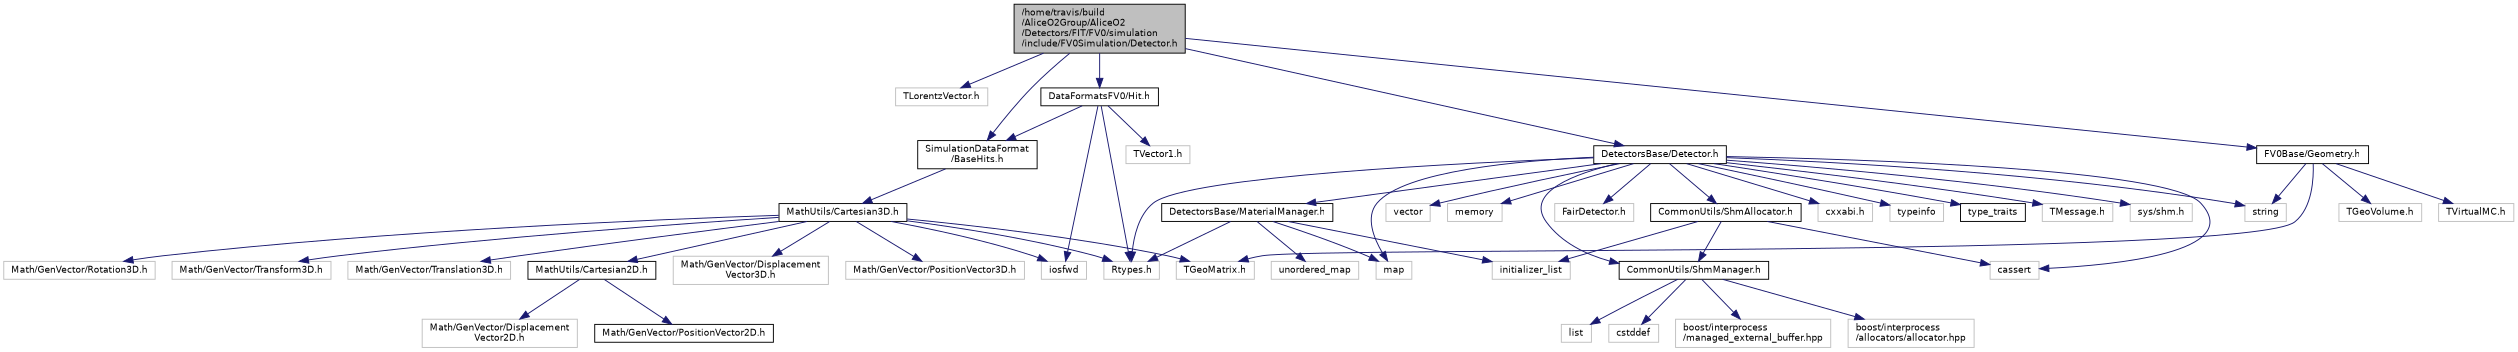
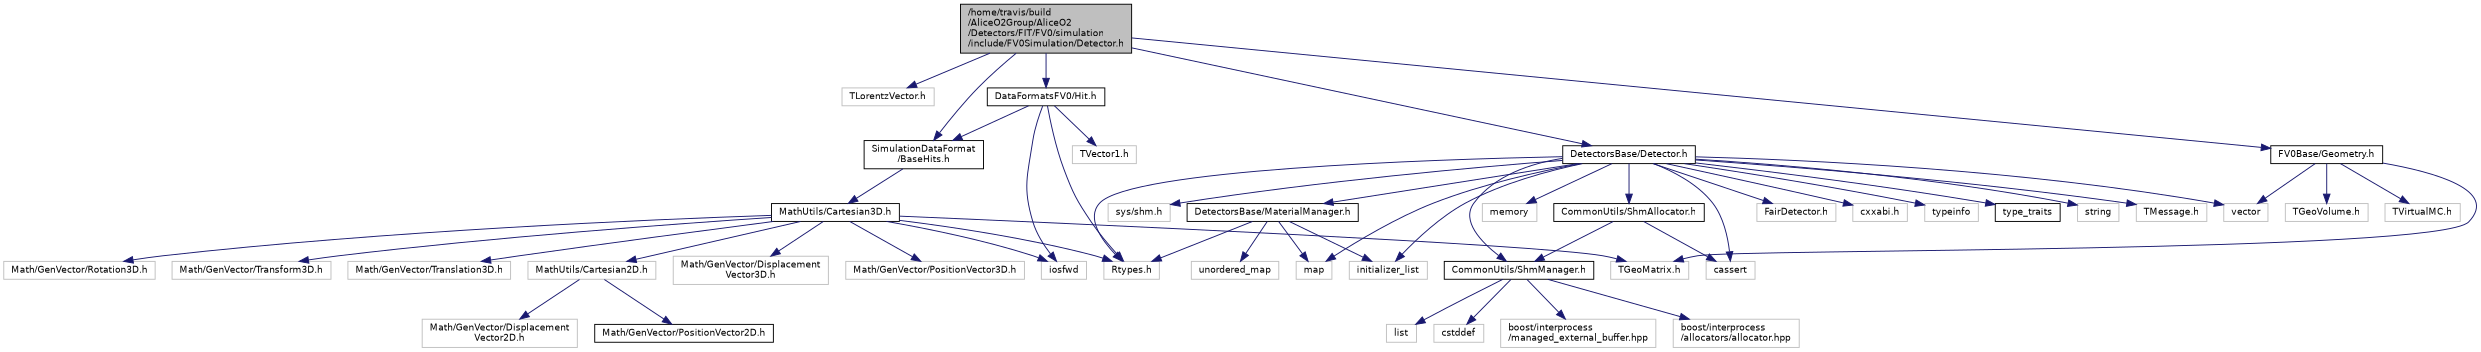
edge "FV0Base/Geometry.h" -> "string": now "FV0Base/Geometry.h" -> "vector"
edge "CommonUtils/ShmAllocator.h" -> "initializer_list": now "DetectorsBase/Detector.h" -> "initializer_list"
node "MathUtils/Cartesian2D.h": color black -> grey75
